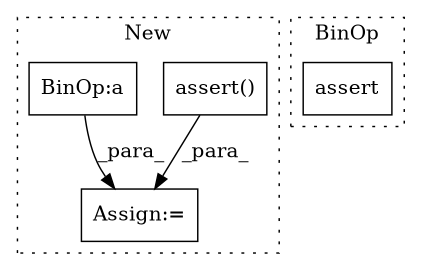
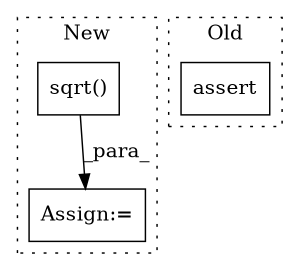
cluster "BinOp": label "BinOp" -> "Old"
node "BinOp:a": removed
node "assert()": label "assert()" -> "sqrt()"
